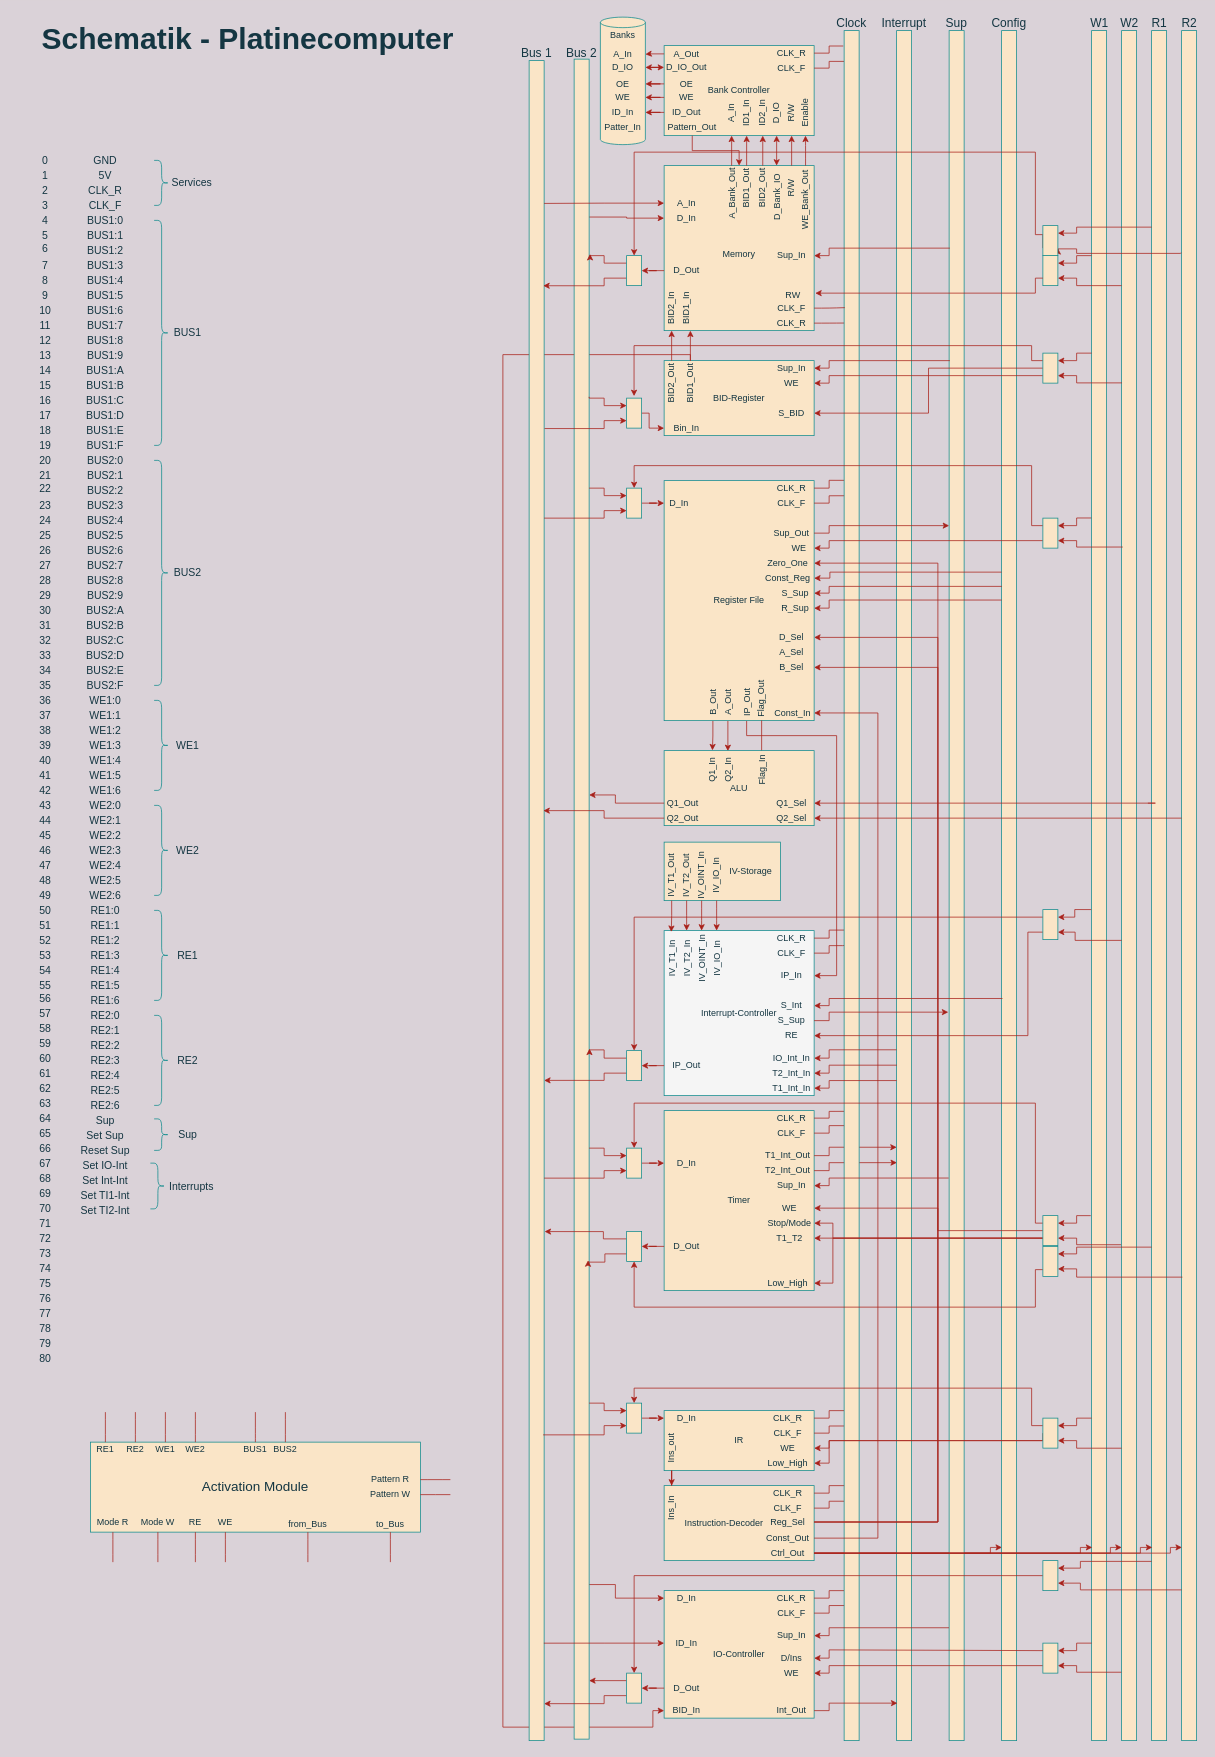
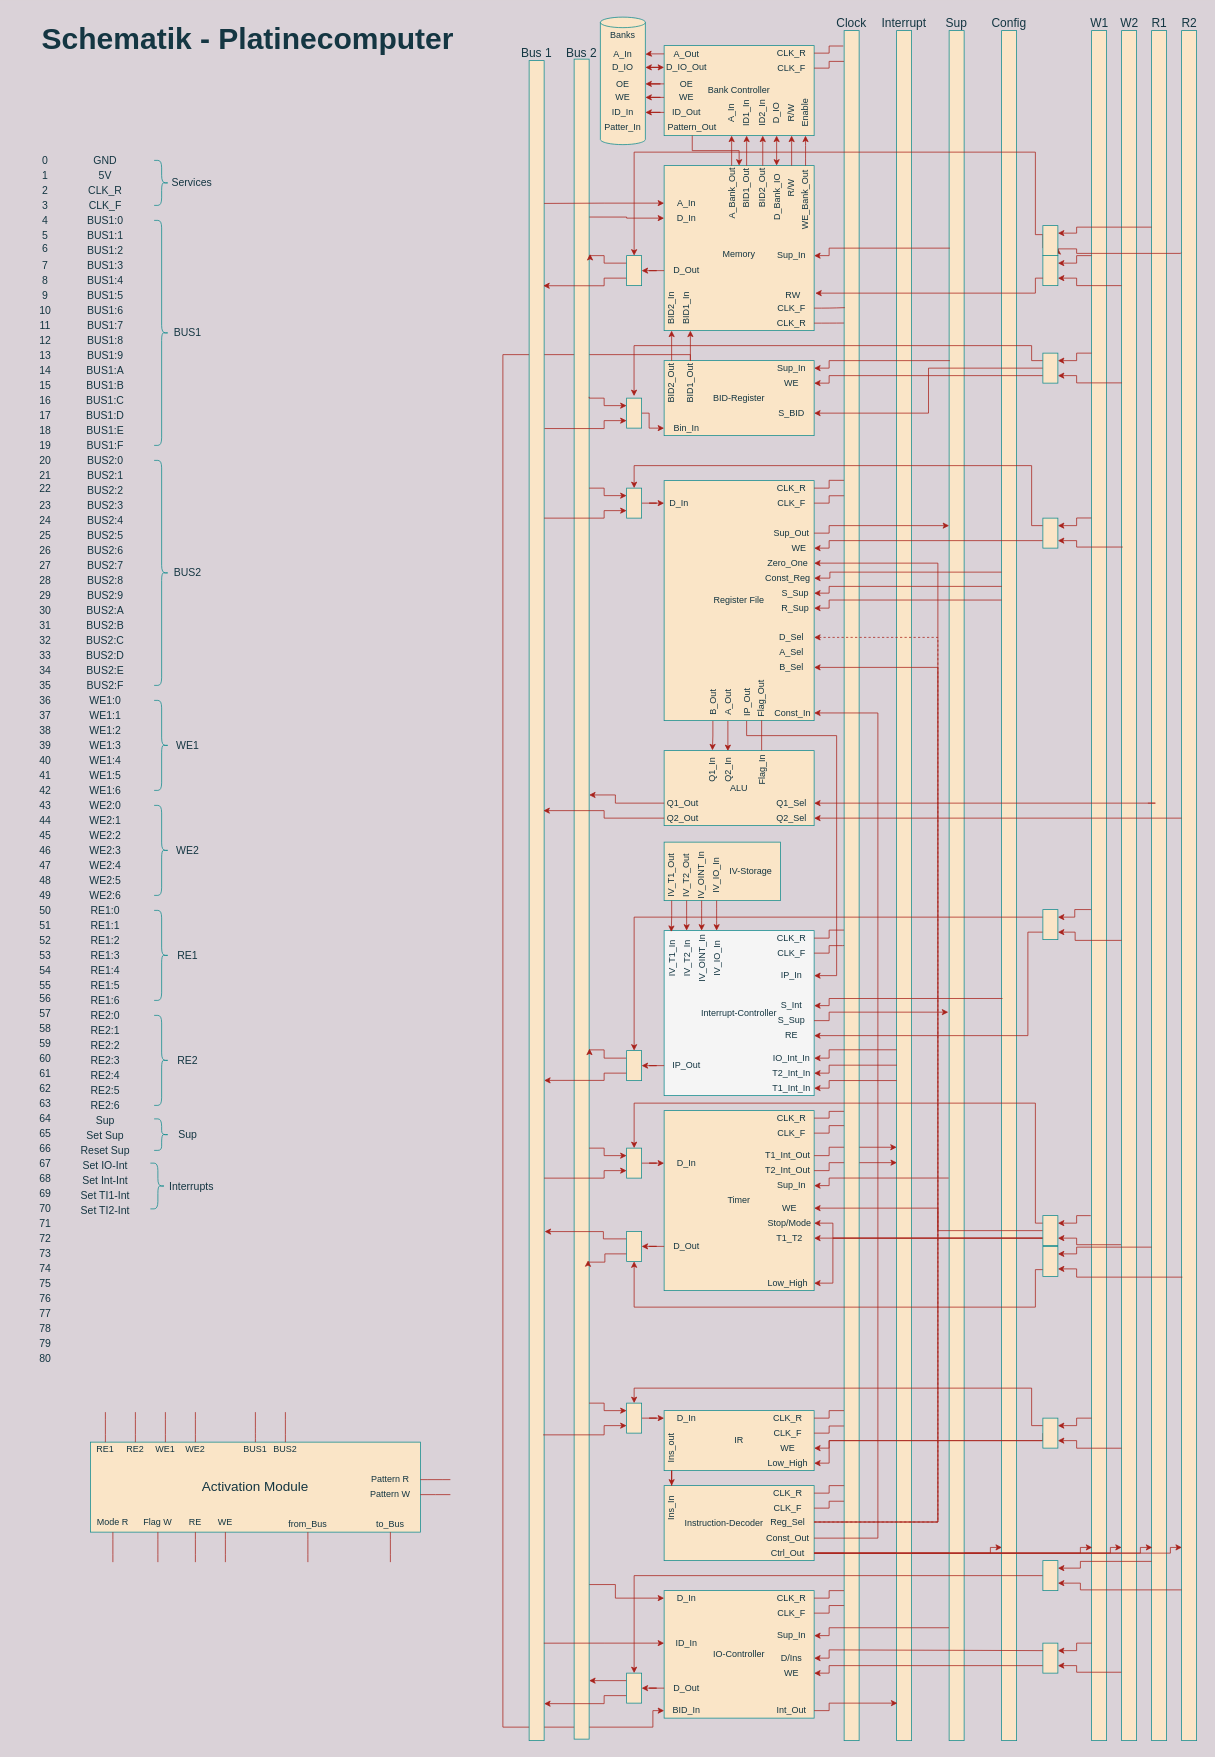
edge "Reg_Sel" -> "D_Sel": style solid -> dashed
node "Mode W": label "Mode W" -> "Flag W"
